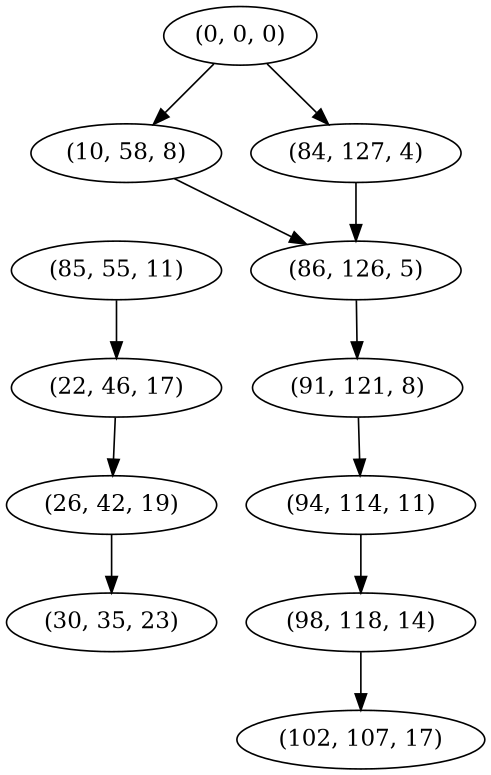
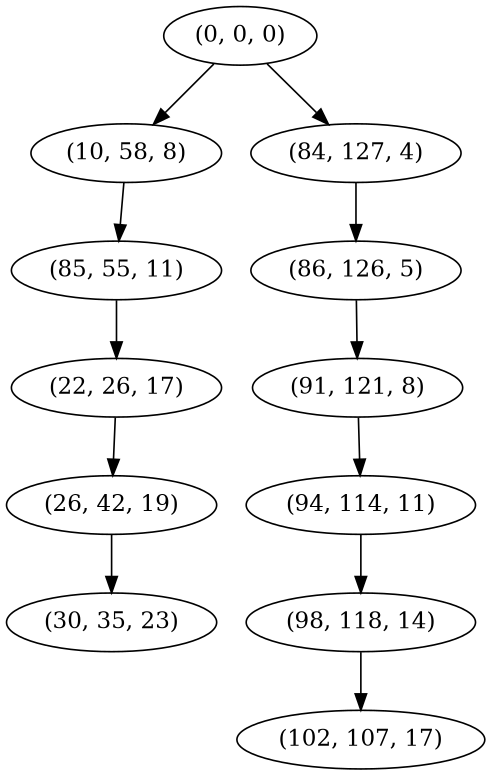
edge "(10, 58, 8)" -> "(86, 126, 5)": now "(10, 58, 8)" -> "(85, 55, 11)"
node "(22, 46, 17)": label "(22, 46, 17)" -> "(22, 26, 17)"
